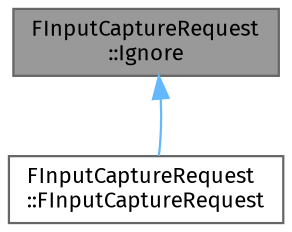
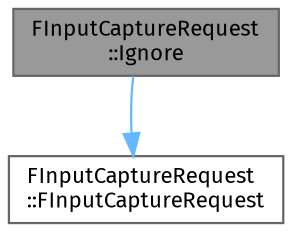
edge "FInputCaptureRequest ::FInputCaptureRequest" -> "FInputCaptureRequest ::Ignore": reversed
